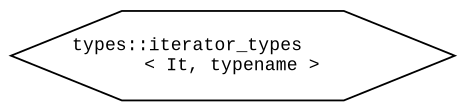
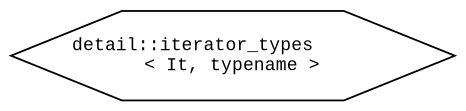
node "types::iterator_types < It, typename >": label "types::iterator_types < It, typename >" -> "detail::iterator_types < It, typename >"
